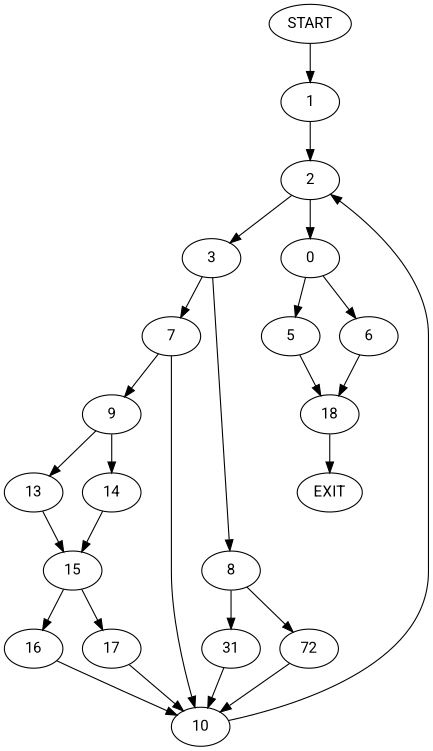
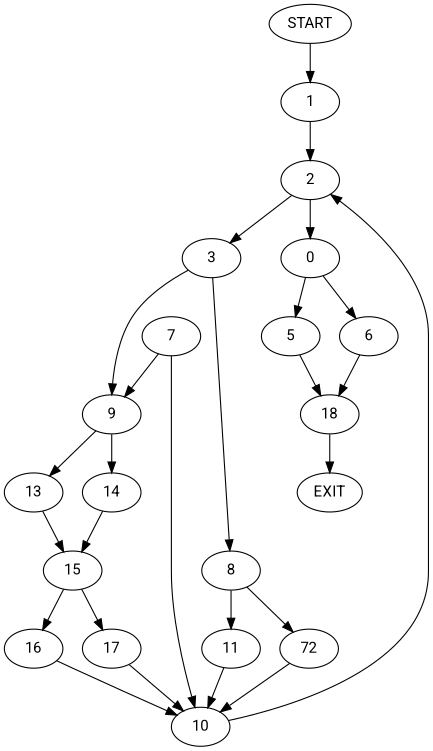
edge "3" -> "7": now "3" -> "9"
node "31": label "31" -> "11"
